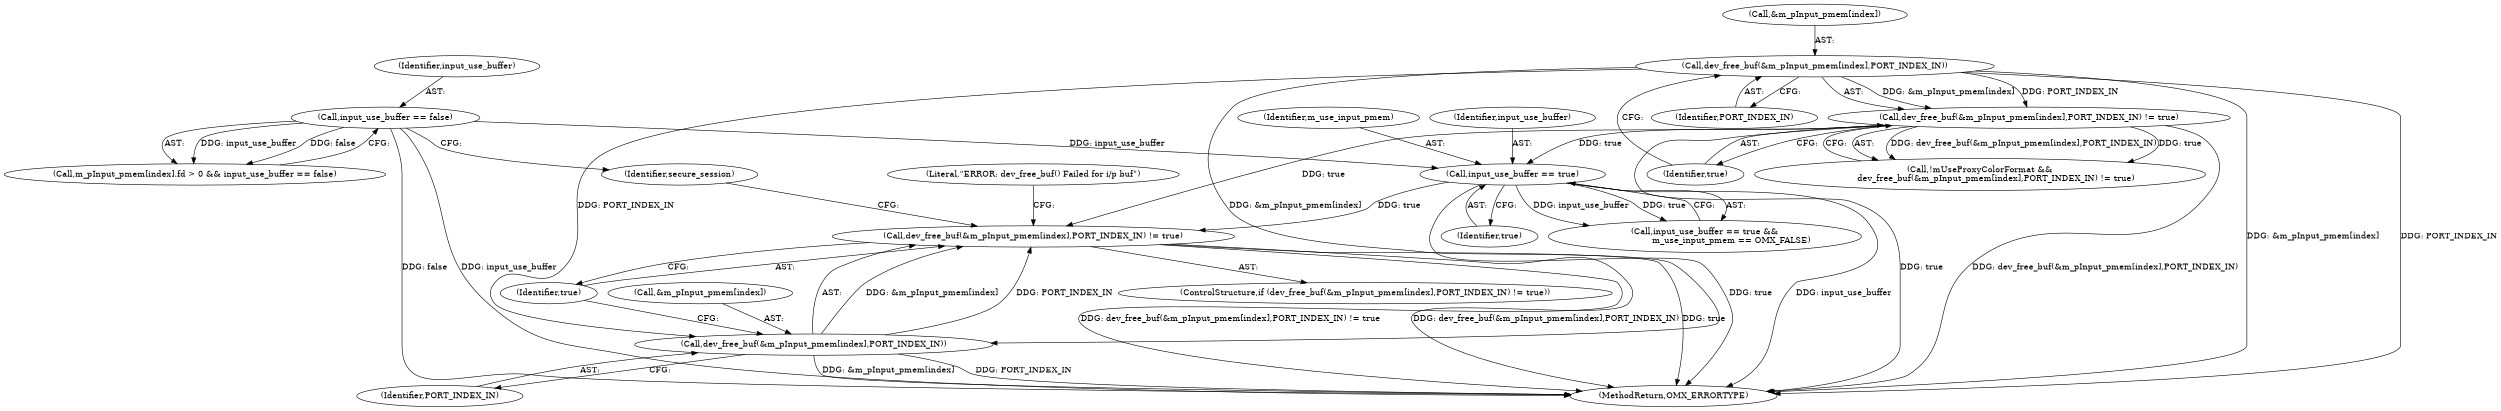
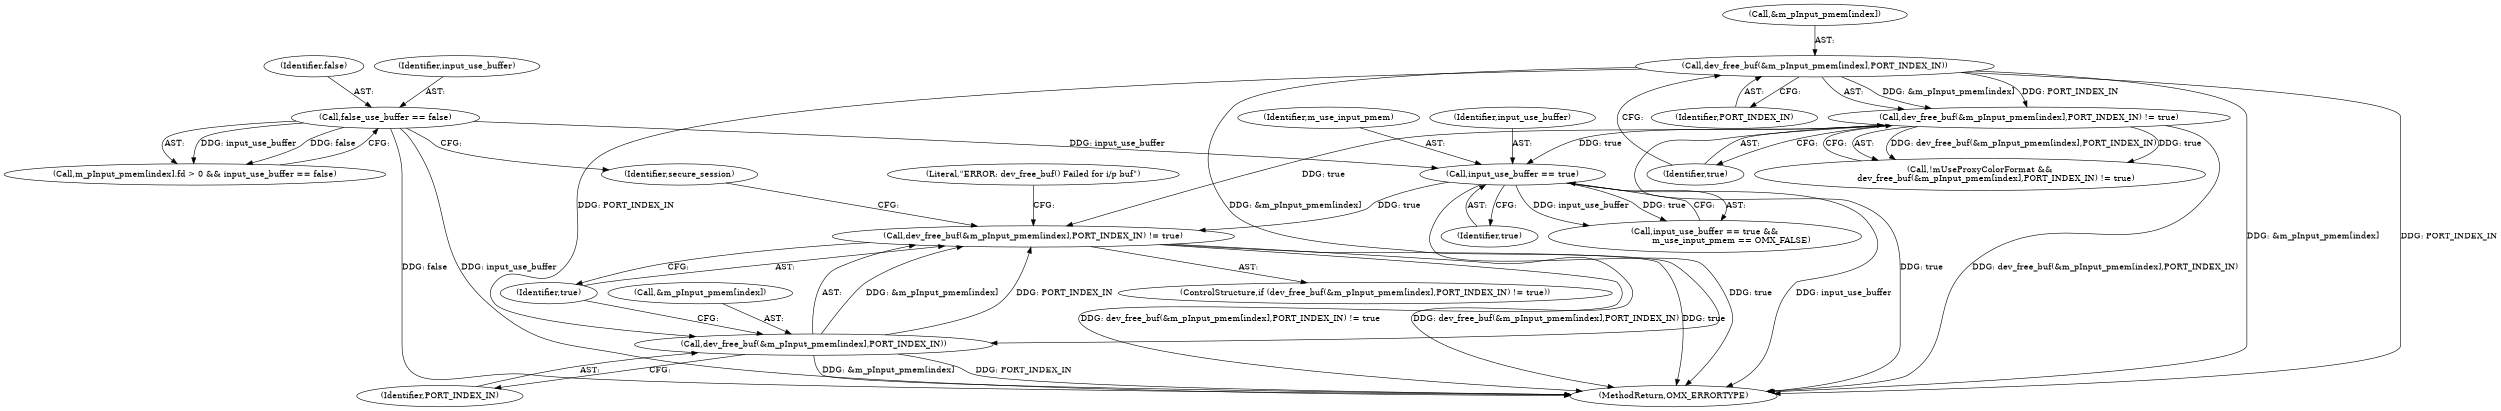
node "(Identifier,false)": added
node "(Call,input_use_buffer == false)": label "(Call,input_use_buffer == false)" -> "(Call,false_use_buffer == false)"
